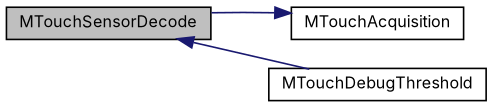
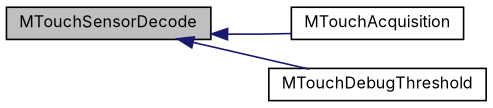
edge "MTouchSensorDecode" -> "MTouchAcquisition": reversed
